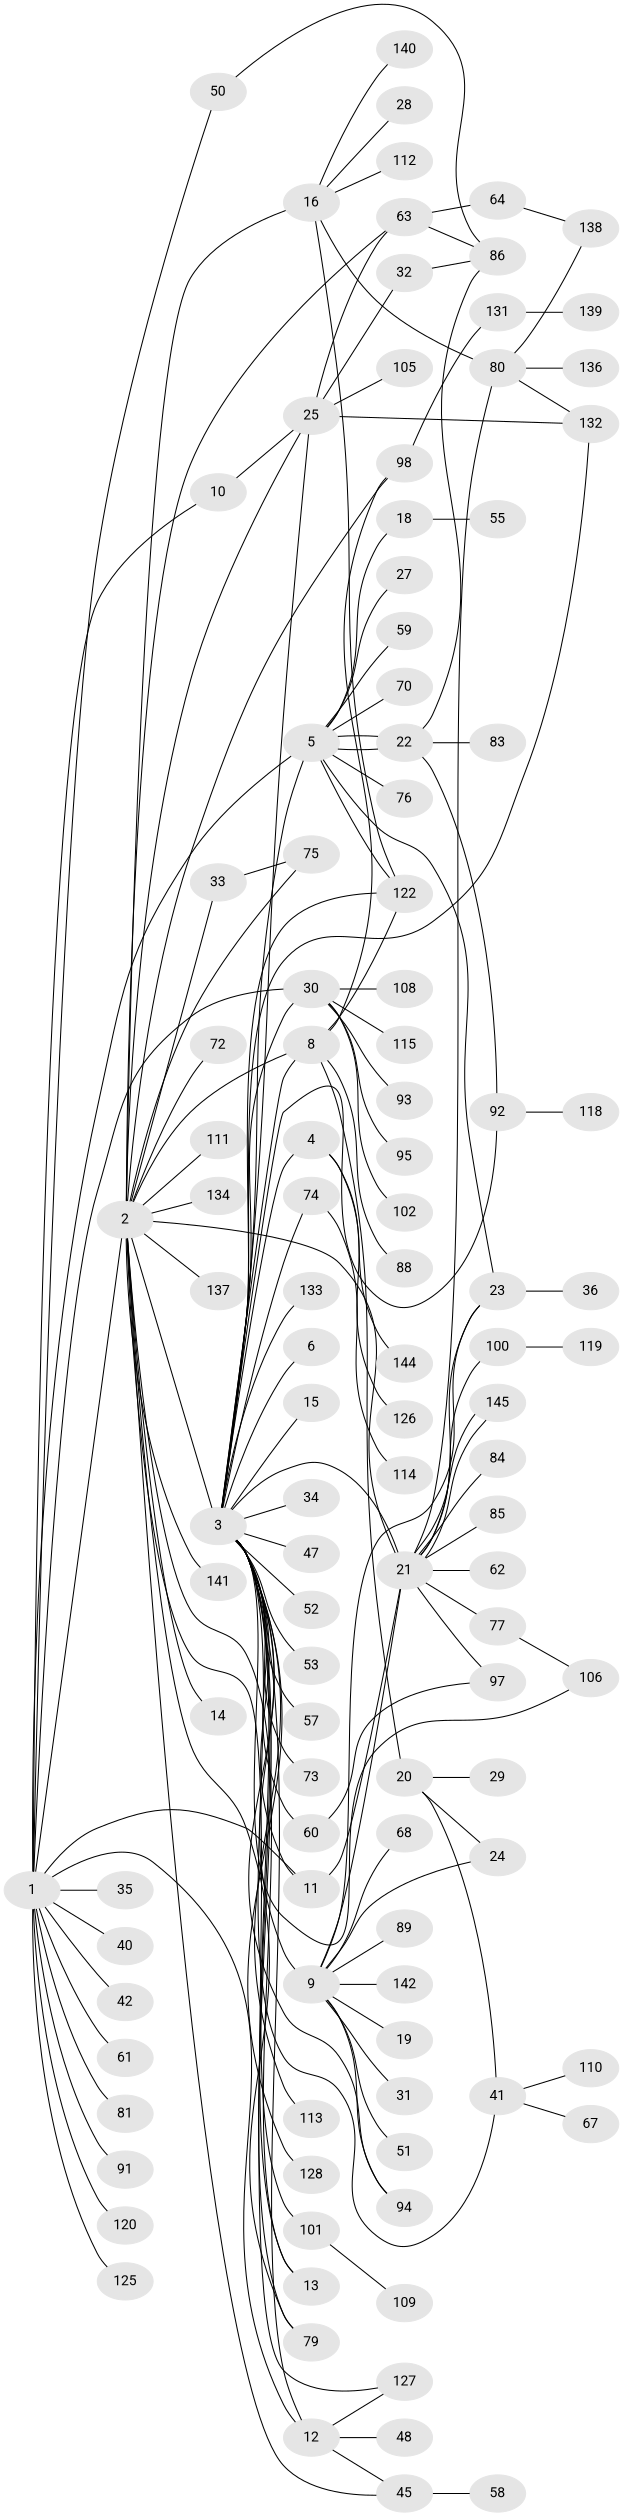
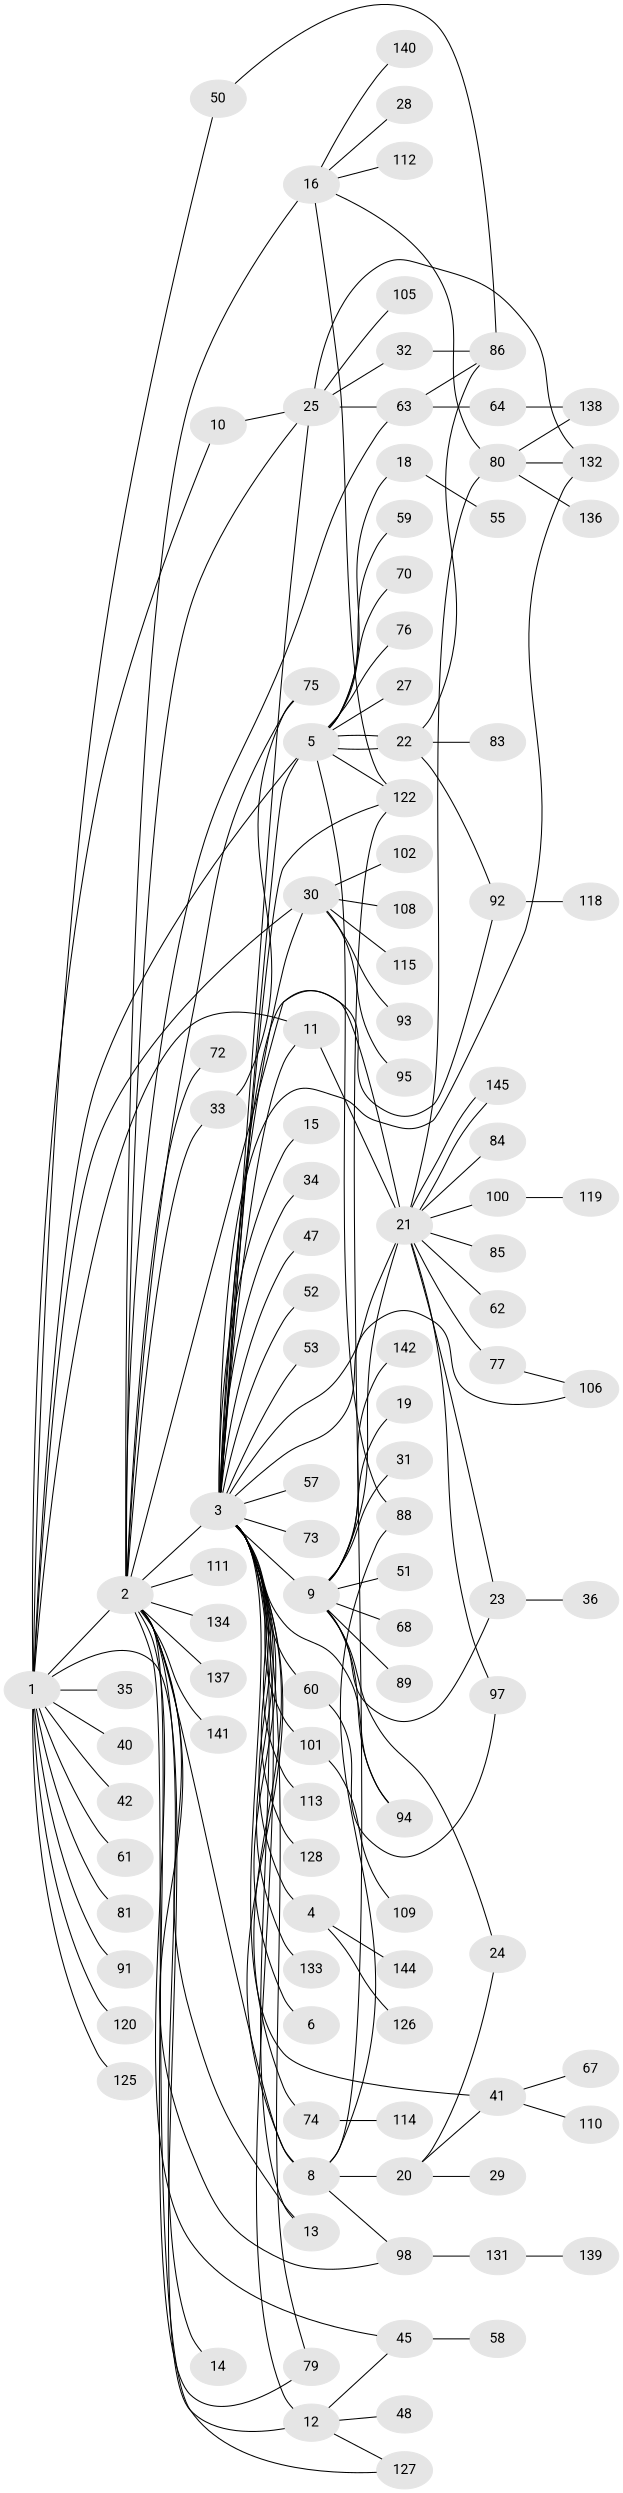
edge "5" -- "23": now "5" -- "88"
